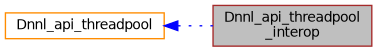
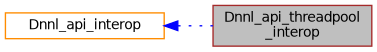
node "Dnnl_api_threadpool": label "Dnnl_api_threadpool" -> "Dnnl_api_interop"
